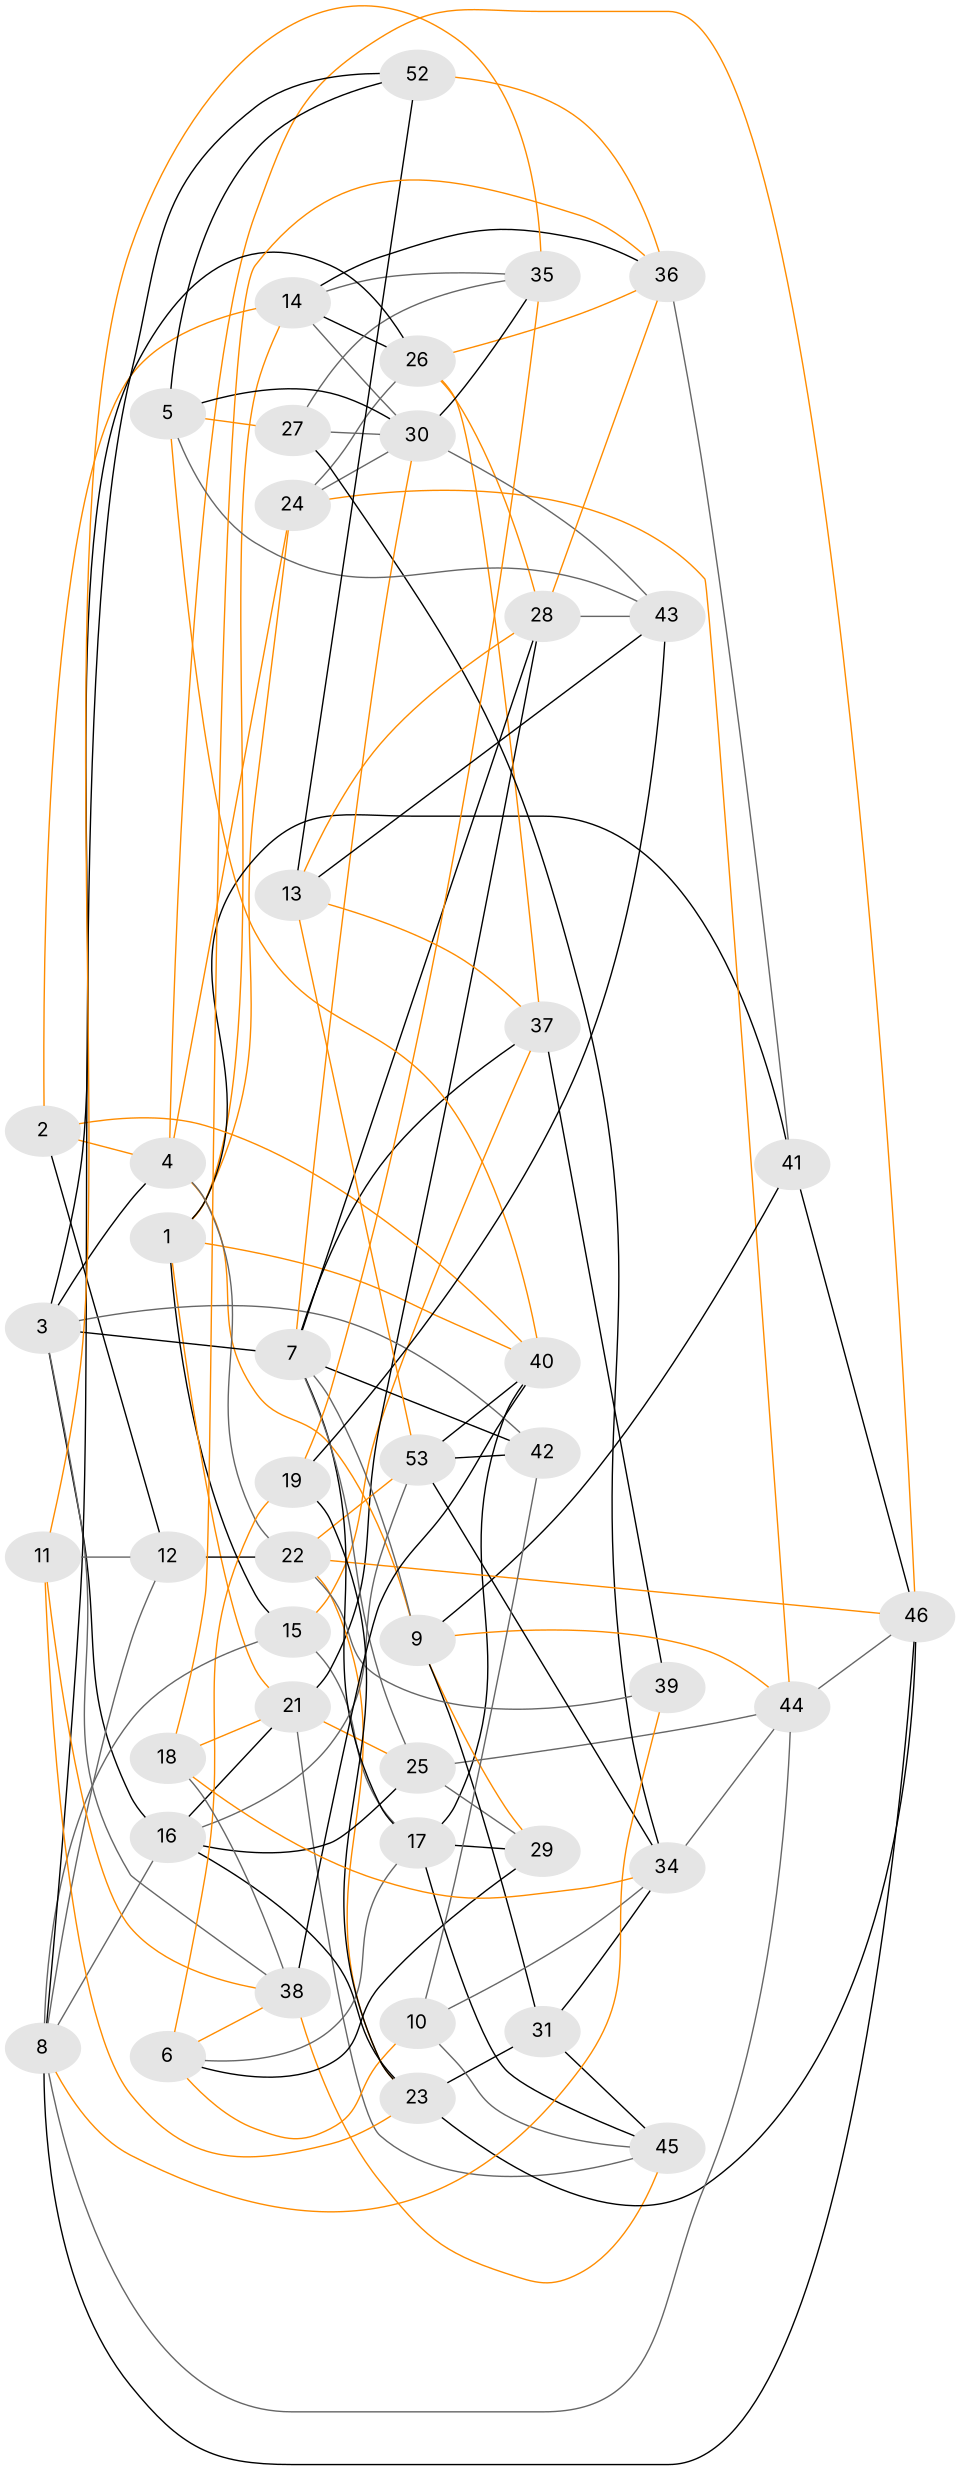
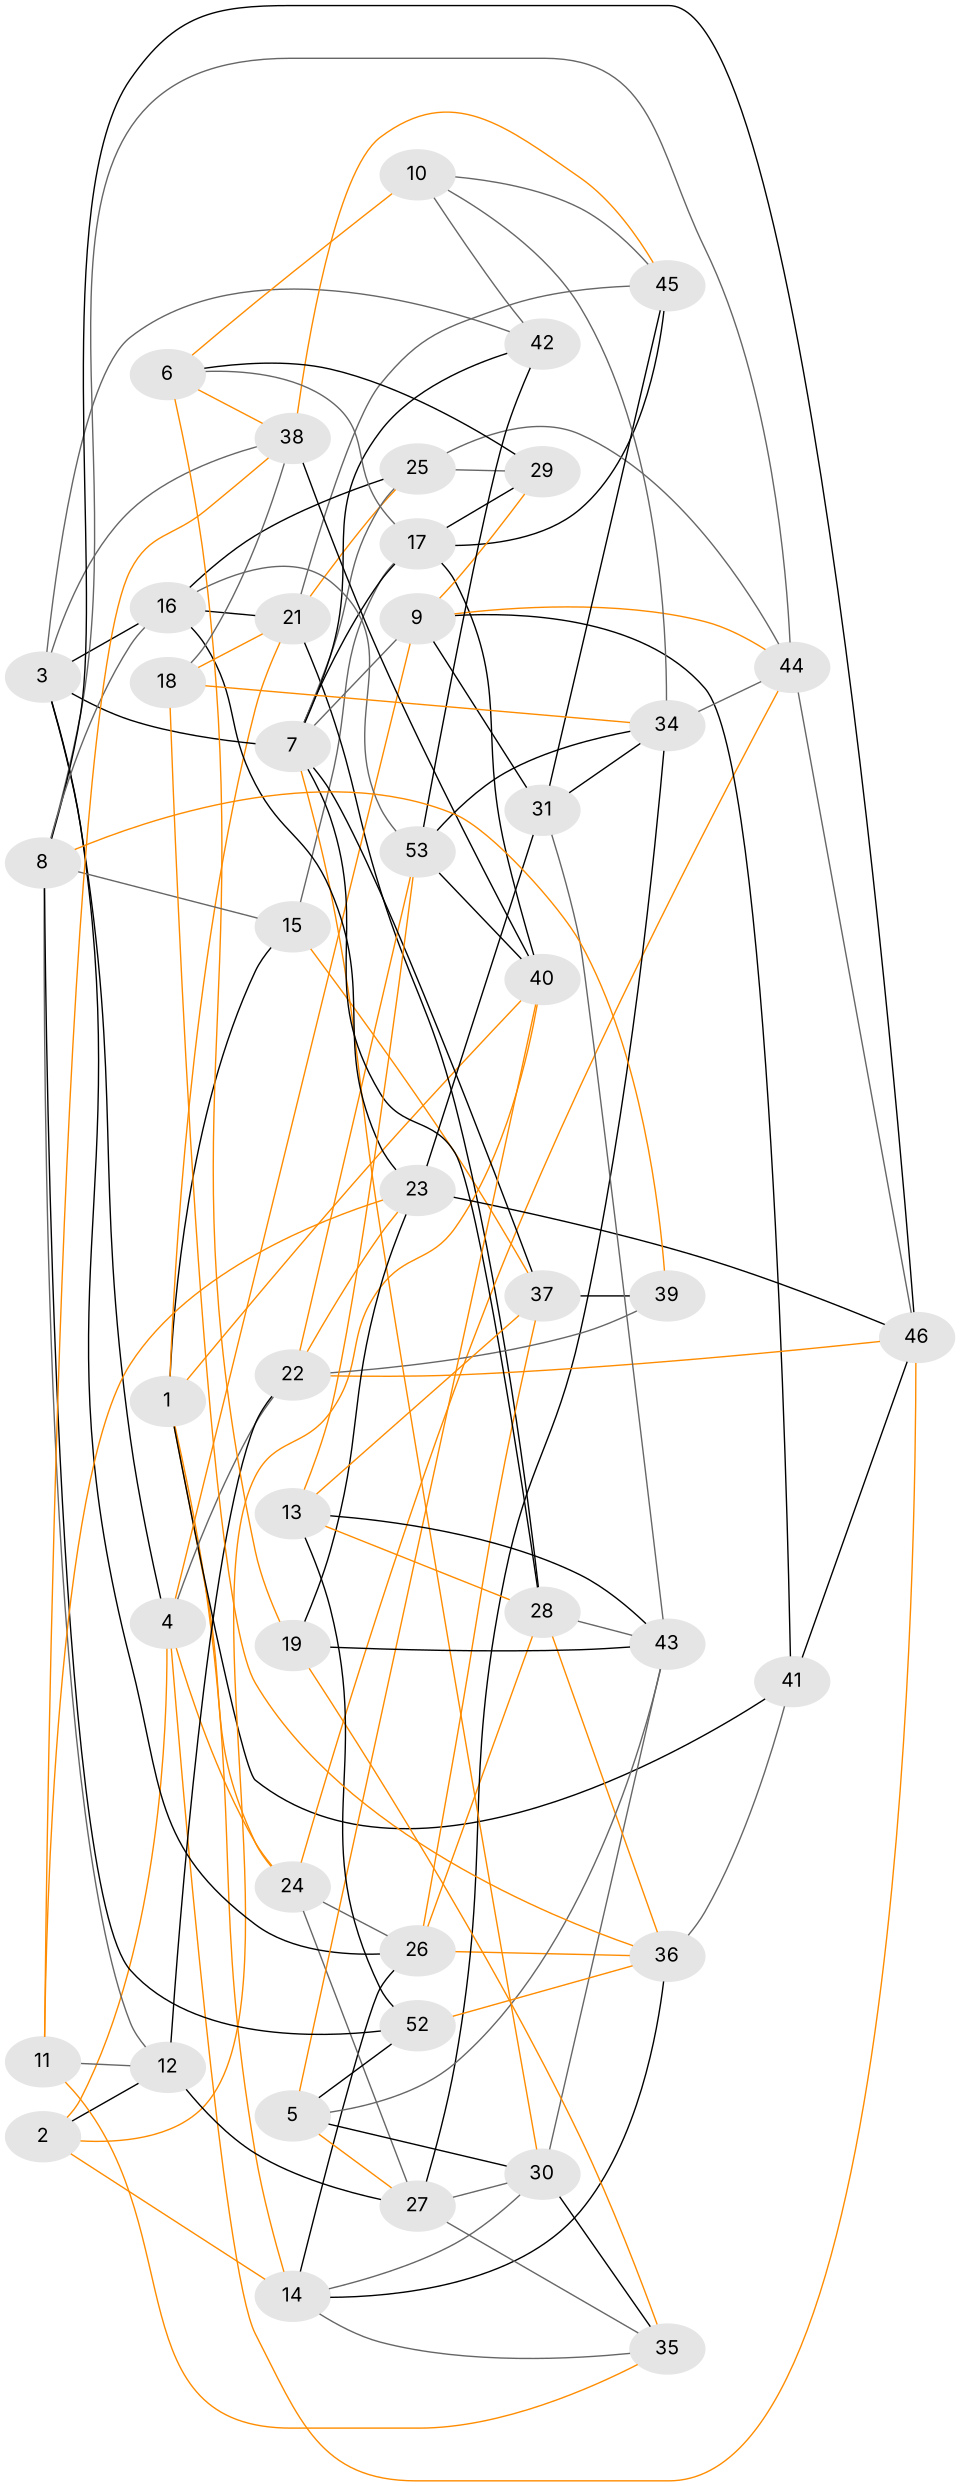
edge "30" -- "24": now "27" -- "24"
edge "31" -- "43": added
edge "12" -- "27": added
